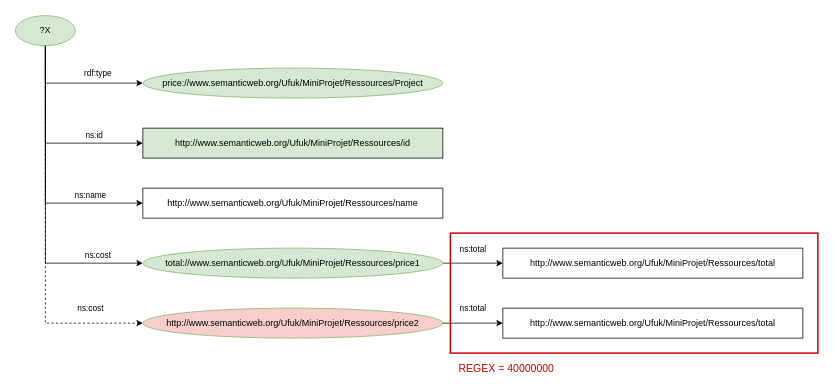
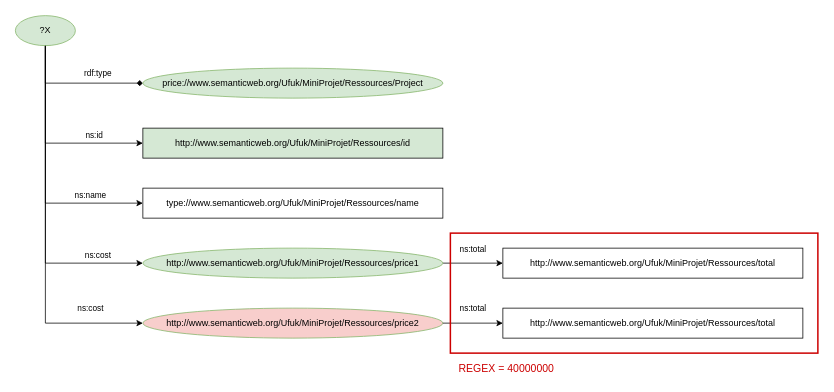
edge "?X" -> "price://www.semanticweb.org/Ufuk/MiniProjet/Ressources/Project": arrowhead classic -> diamond
node "http://www.semanticweb.org/Ufuk/MiniProjet/Ressources/name": label "http://www.semanticweb.org/Ufuk/MiniProjet/Ressources/name" -> "type://www.semanticweb.org/Ufuk/MiniProjet/Ressources/name"
node "total://www.semanticweb.org/Ufuk/MiniProjet/Ressources/price1": label "total://www.semanticweb.org/Ufuk/MiniProjet/Ressources/price1" -> "http://www.semanticweb.org/Ufuk/MiniProjet/Ressources/price1"
edge "?X" -> "http://www.semanticweb.org/Ufuk/MiniProjet/Ressources/price2": style dashed -> solid
